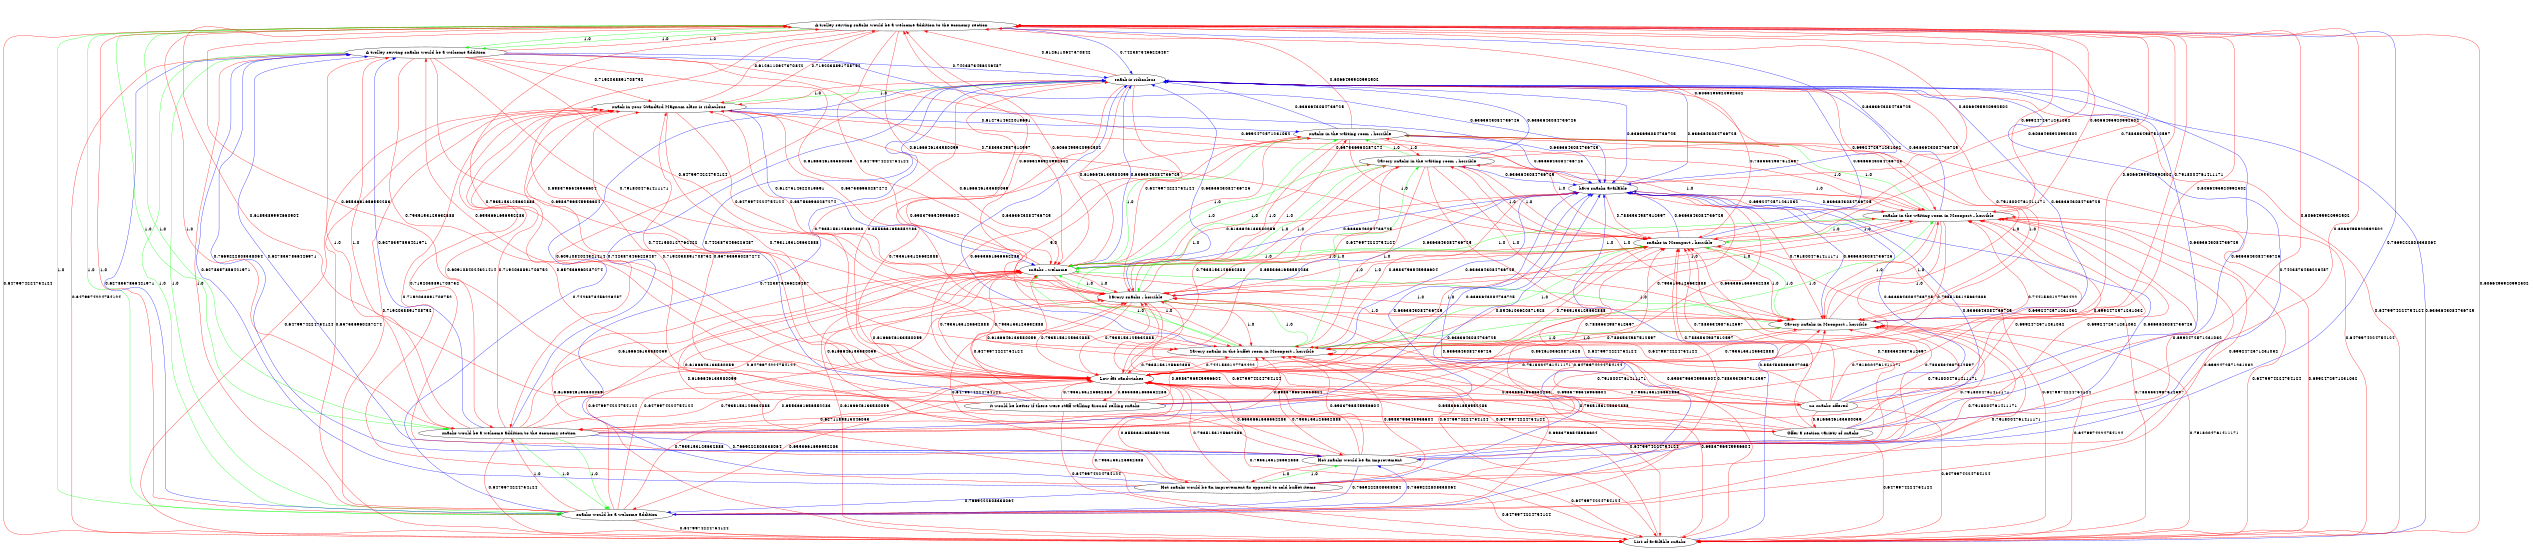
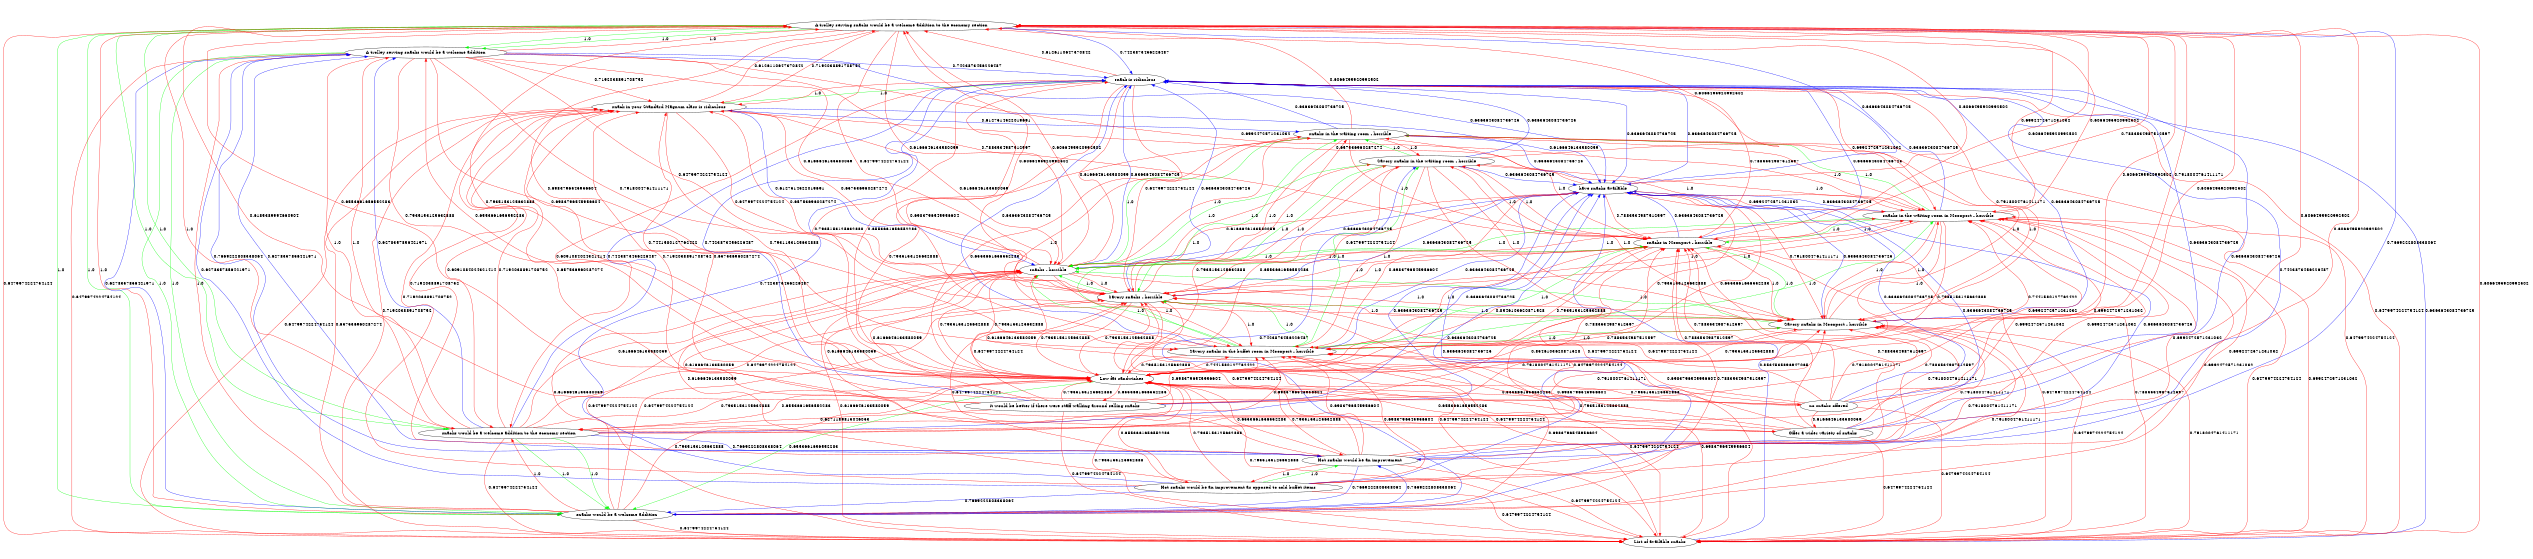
edge "snack is ridiculous" -> "have snacks available": label "0.6363693084736725" -> "0.6363643084736725"
edge "snack in your Standard Magnum class is ridiculous" -> "have snacks available": label "0.6363643084736725" -> "0.6166646133580059"
edge "snacks would be a welcome addition" -> "snack is ridiculous": now "snacks would be a welcome addition" -> "Savory snacks in the waiting room - horrible"
edge "snacks in the waiting room - horrible" -> "Savory snacks in the buffet room in Moonport - horrible": label "5.0" -> "1.0"
edge "Hot snacks would be an improvement" -> "A trolley serving snacks would be a welcome addition": label "0.6278357856426971" -> "0.6278357856421971"
node "snacks - welcome": label "snacks - welcome" -> "snacks - horrible"
edge "Savory snacks in Moonport - horrible" -> "Savory snacks - horrible": added, label "1.0"
edge "Low fat sandwiches" -> "snacks would be a welcome addition": color red -> green
node "Offer a section variety of snacks": label "Offer a section variety of snacks" -> "Offer a wider variety of snacks"
